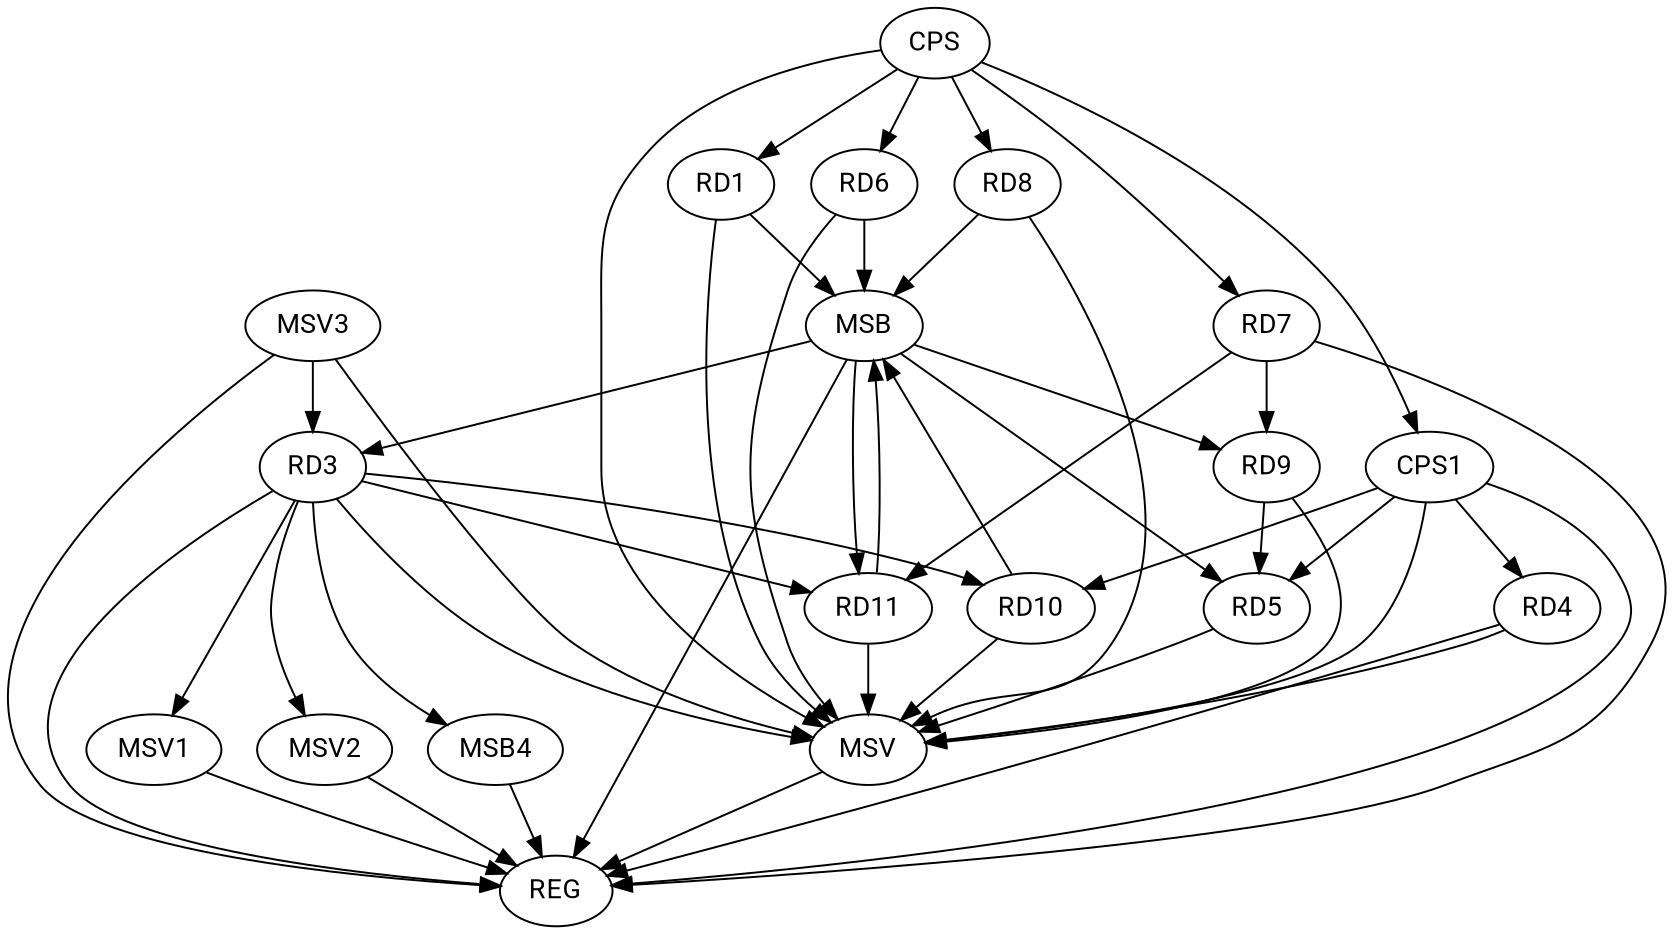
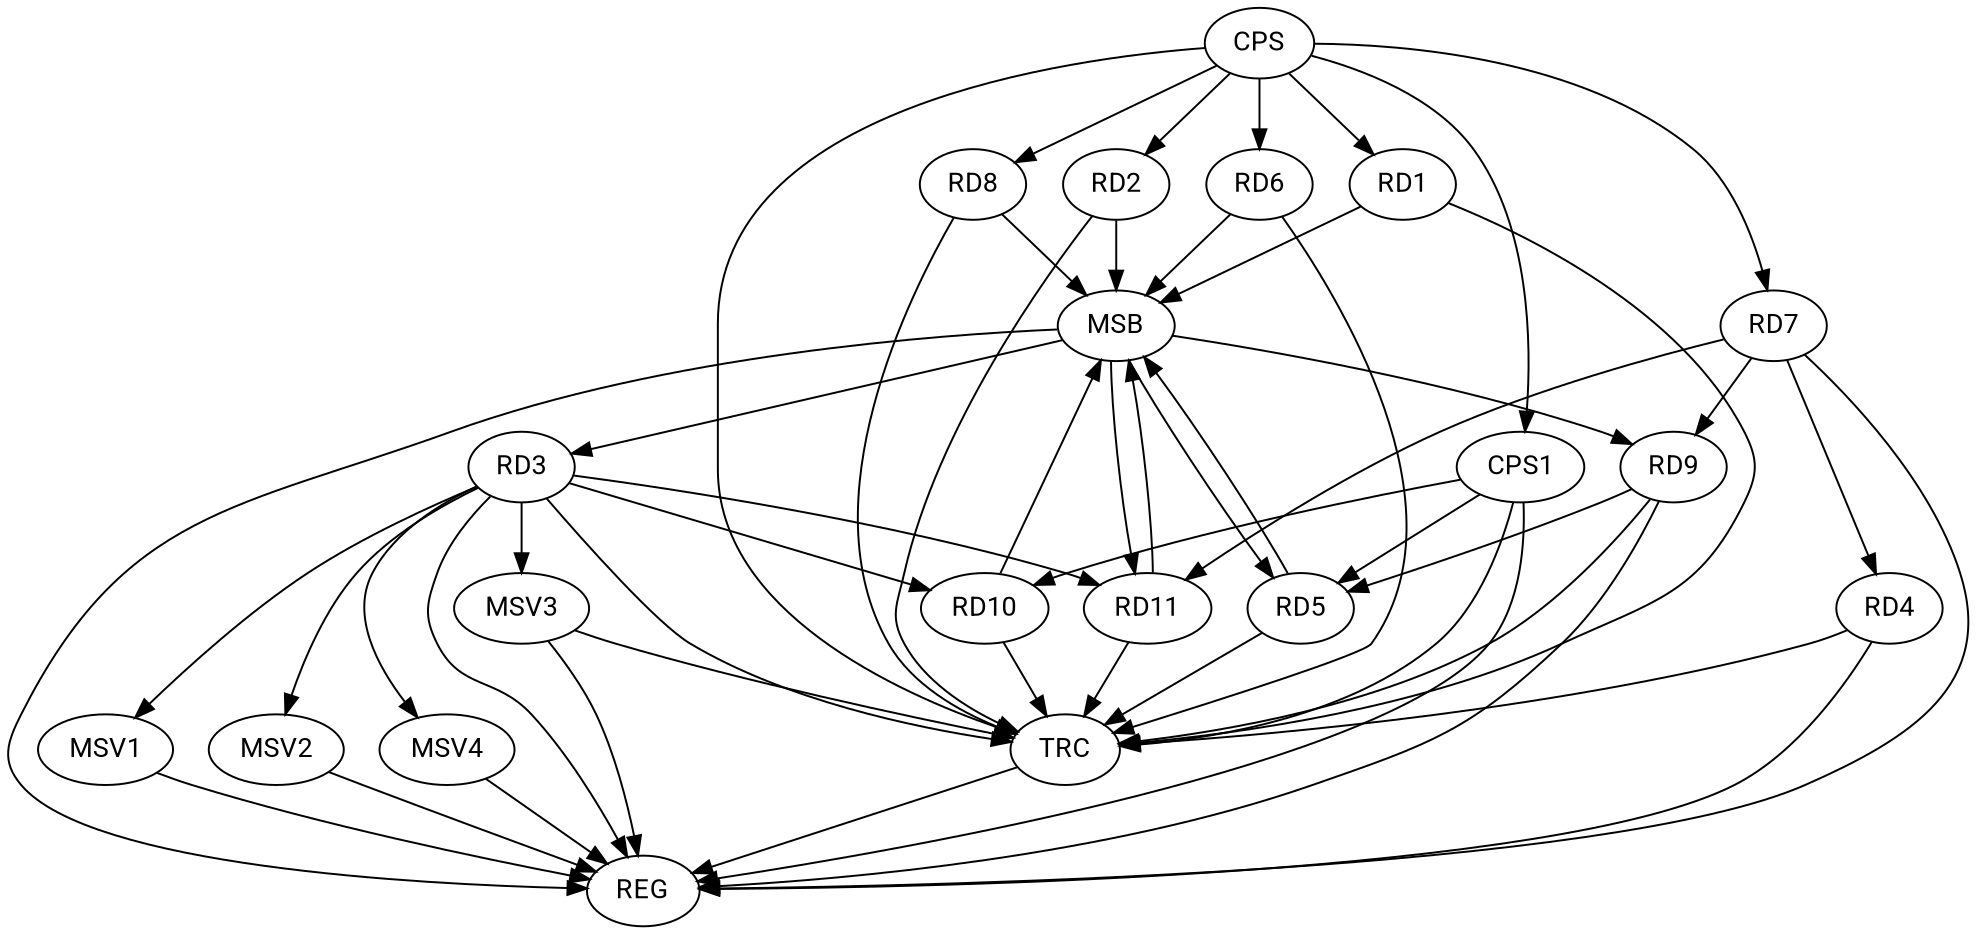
node "RD2": added
edge "MSV3" -> "RD3": reversed
edge "RD5" -> "MSB": added
edge "CPS1" -> "RD4": now "RD7" -> "RD4"
node "MSB4": label "MSB4" -> "MSV4"
node "MSV": label "MSV" -> "TRC"
edge "RD9" -> "REG": added
